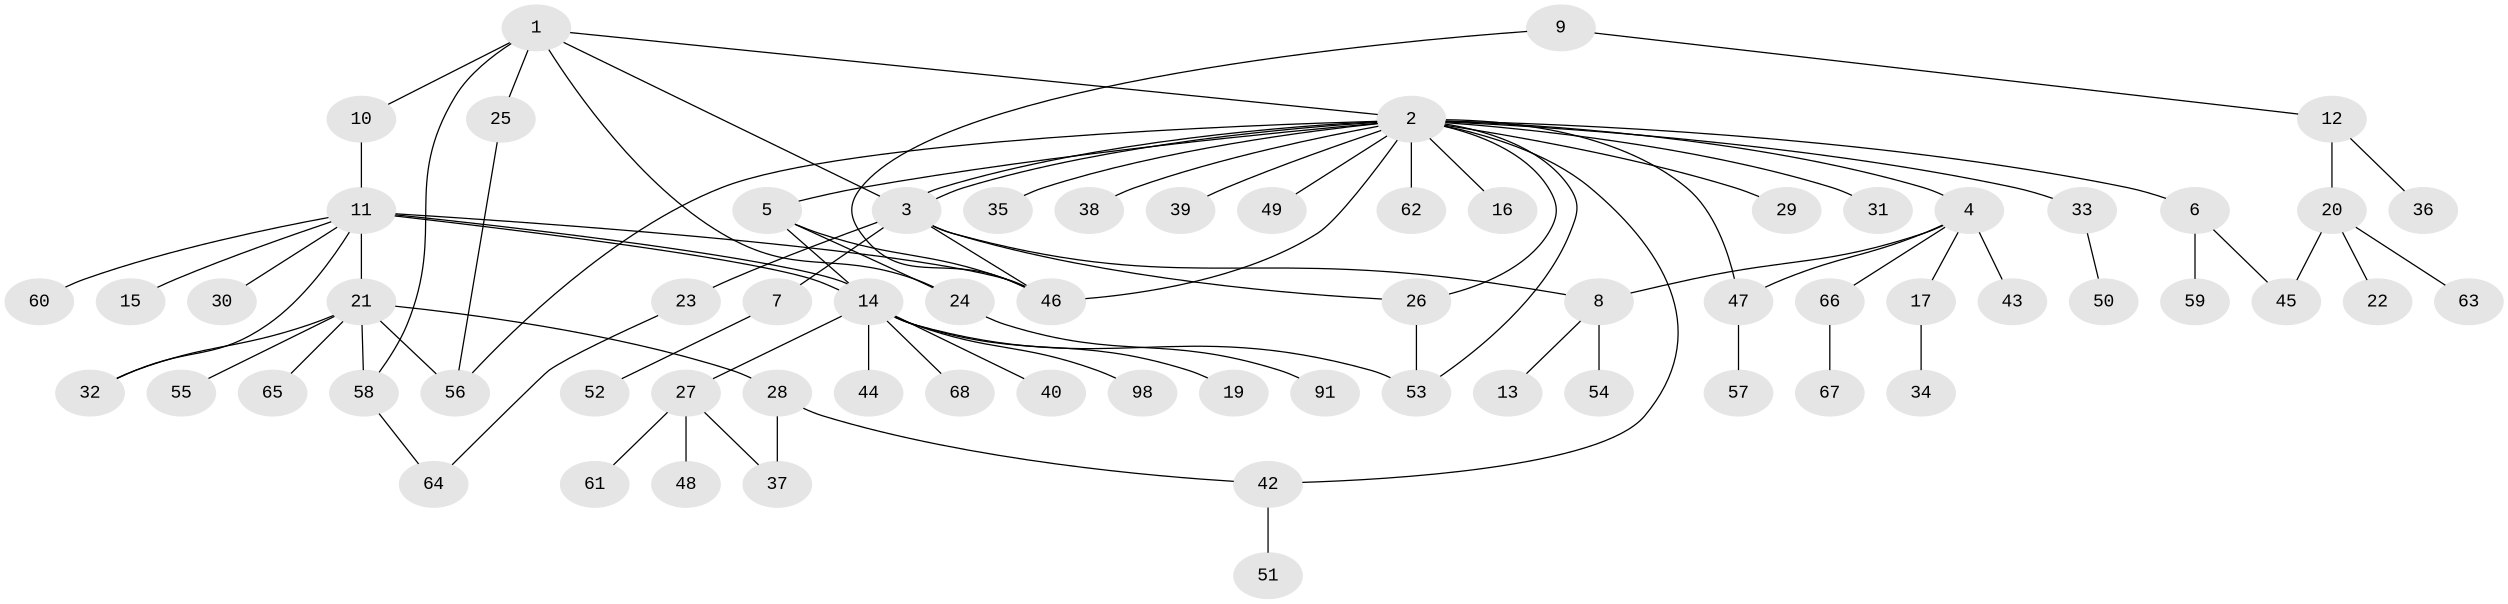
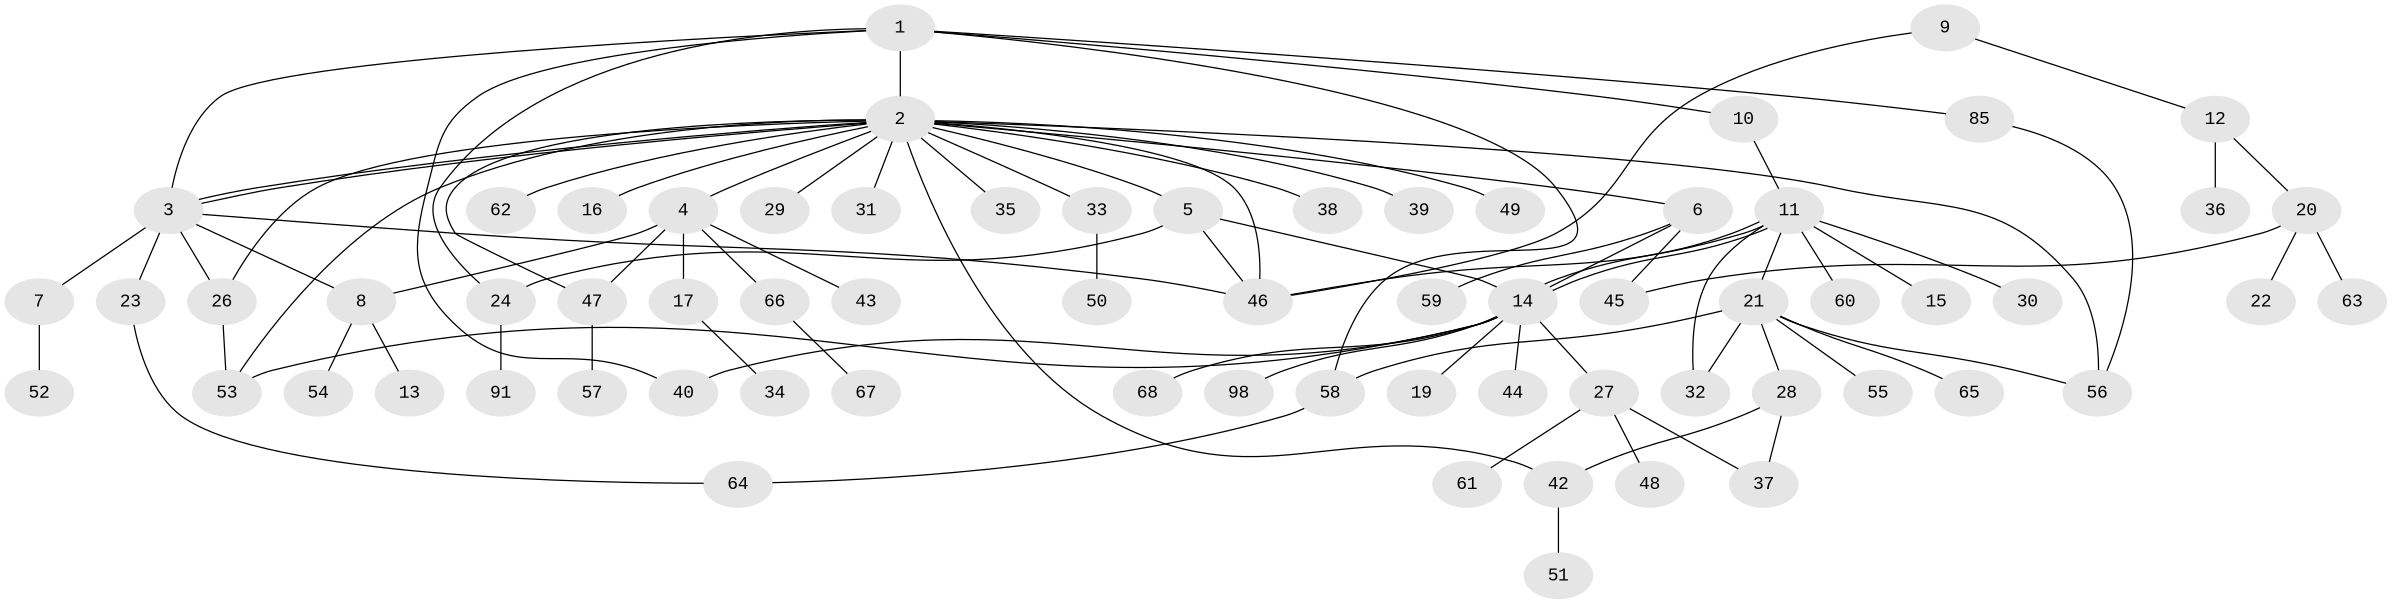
node "25": label "25" -> "85"
edge "1" -- "40": added
edge "6" -- "14": added
